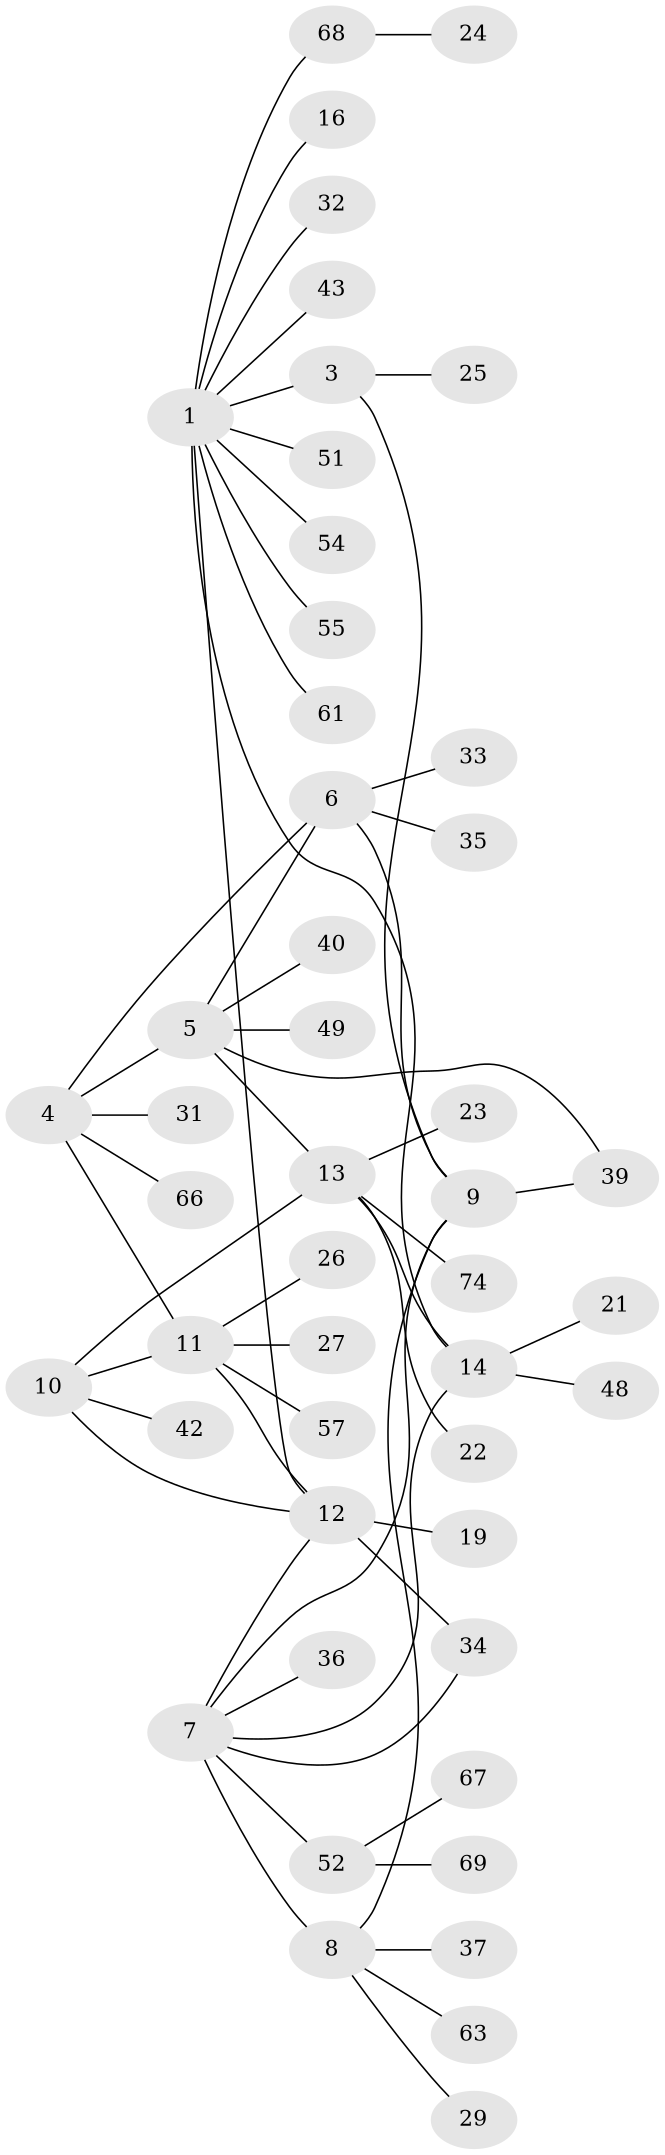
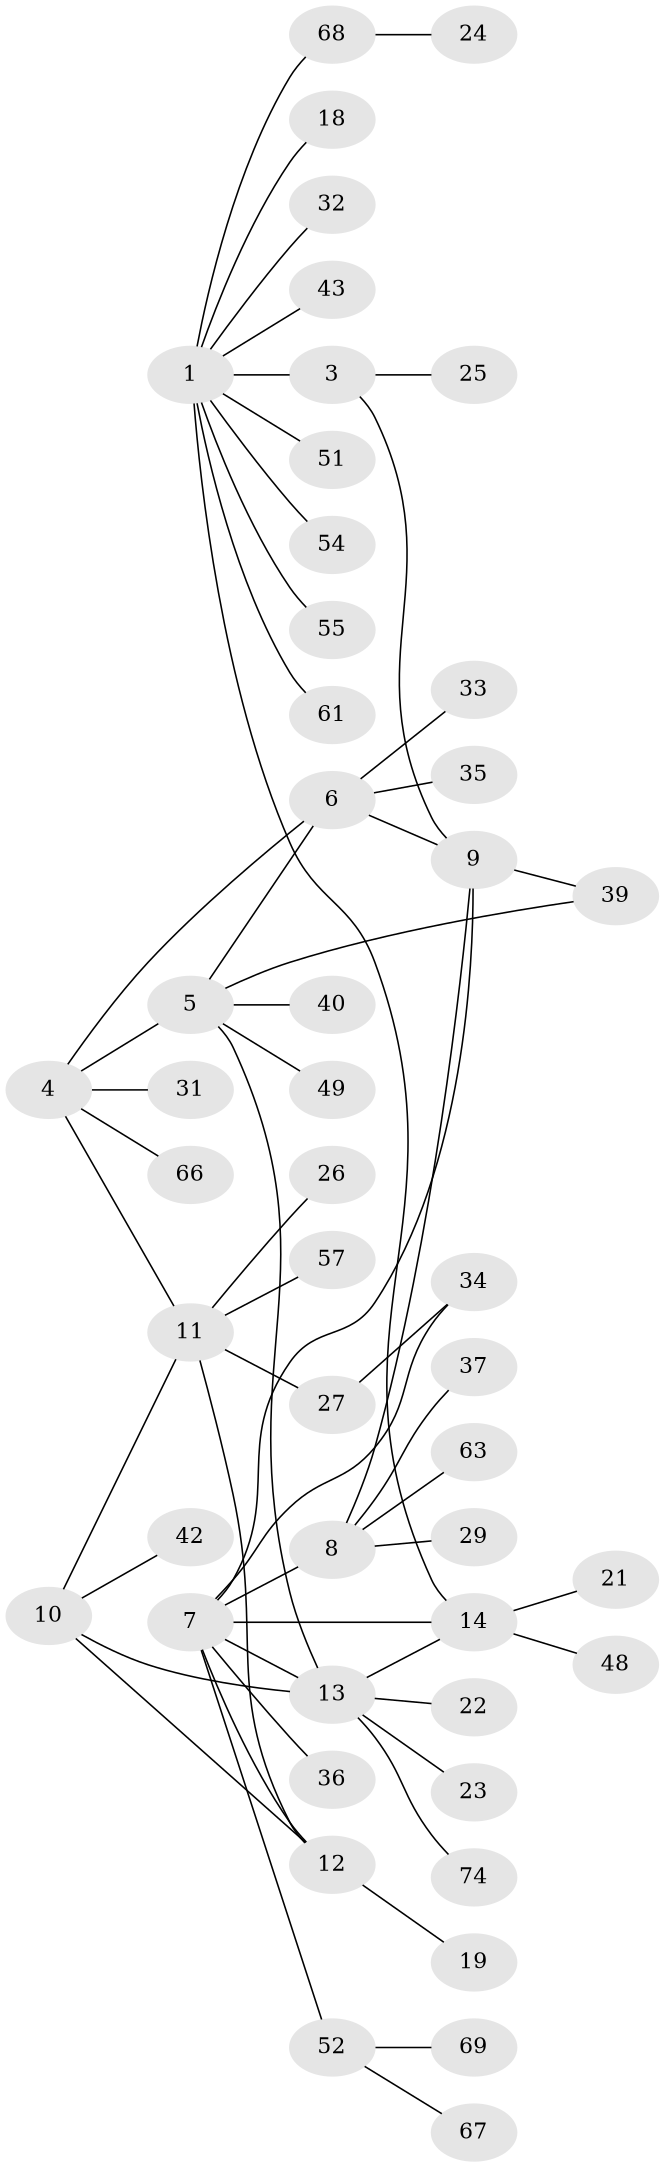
node "16": label "16" -> "18"
edge "1" -- "12": removed
edge "12" -- "34": now "27" -- "34"
edge "7" -- "13": added
